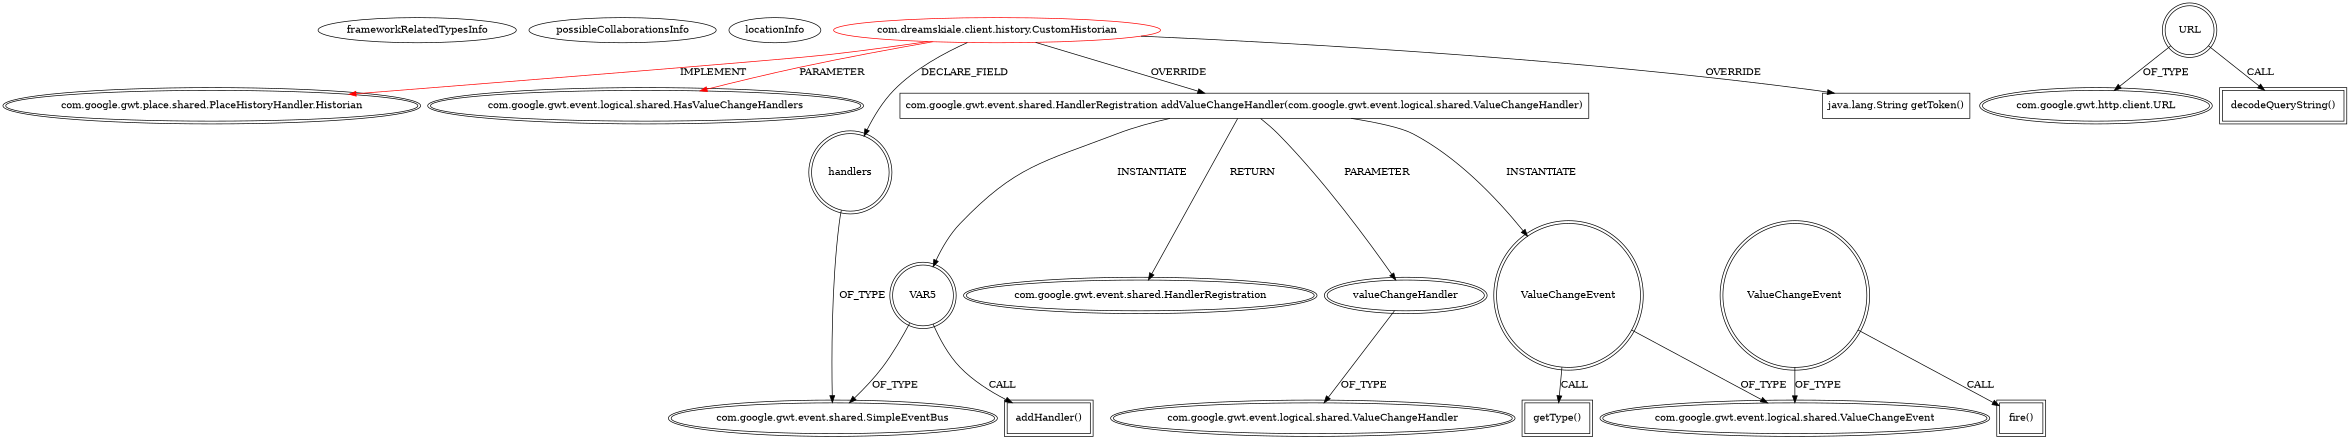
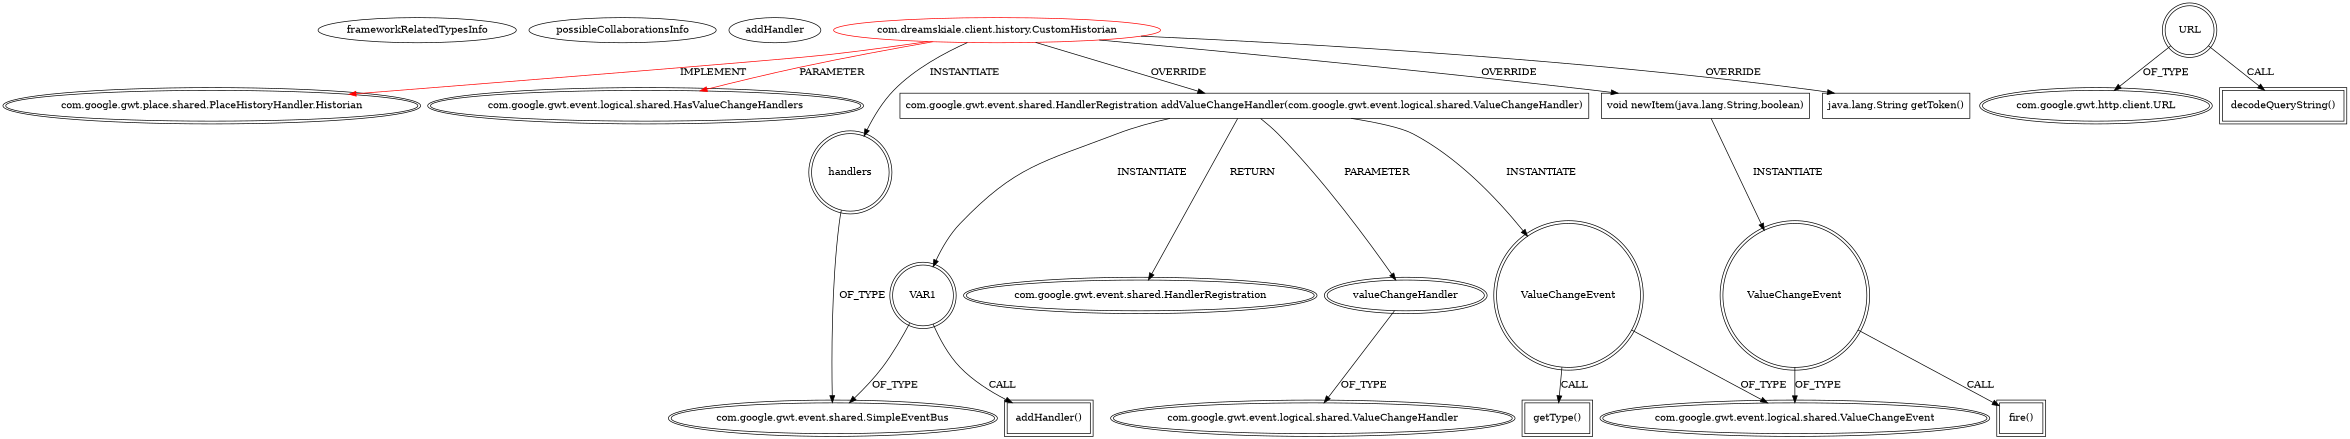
node "locationInfo": label "locationInfo" -> "addHandler"
edge "com.dreamskiale.client.history.CustomHistorian" -> "handlers": label "DECLARE_FIELD" -> "INSTANTIATE"
node "void newItem(java.lang.String,boolean)": added
node "VAR5": label "VAR5" -> "VAR1"
